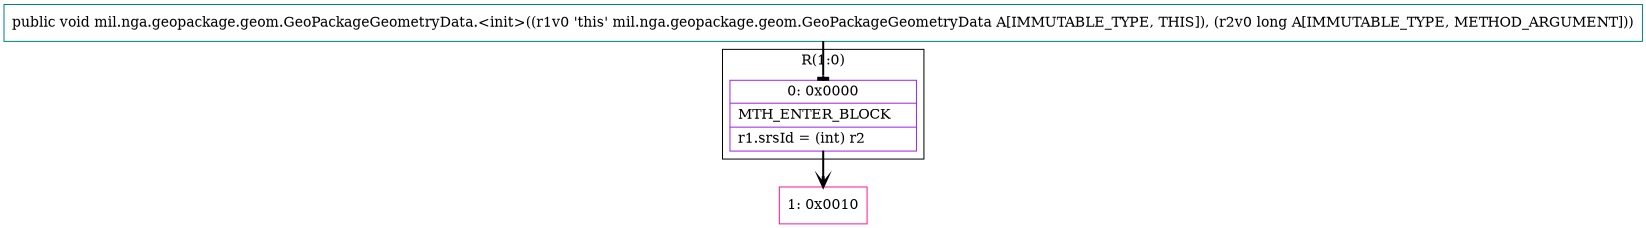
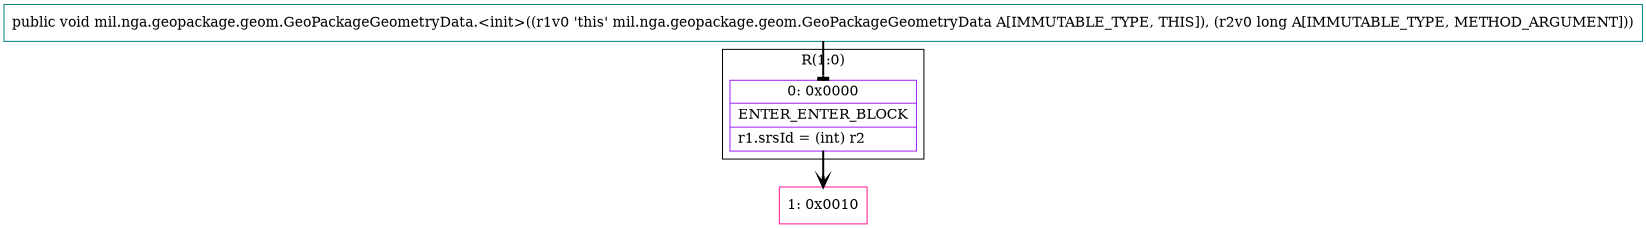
node "0: 0x0000": text "MTH_ENTER_BLOCK" -> "ENTER_ENTER_BLOCK"
